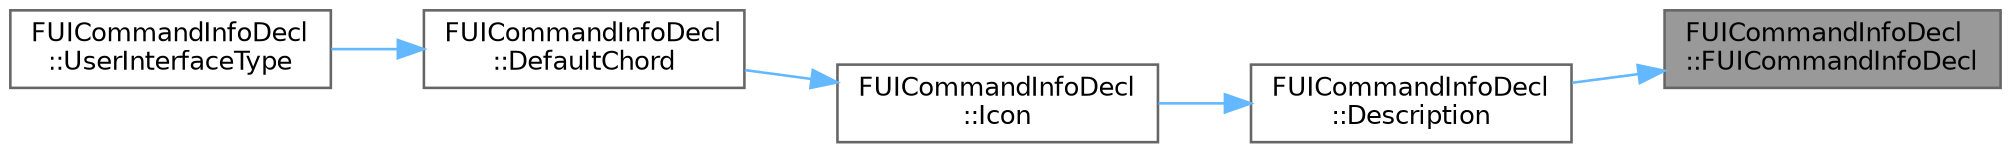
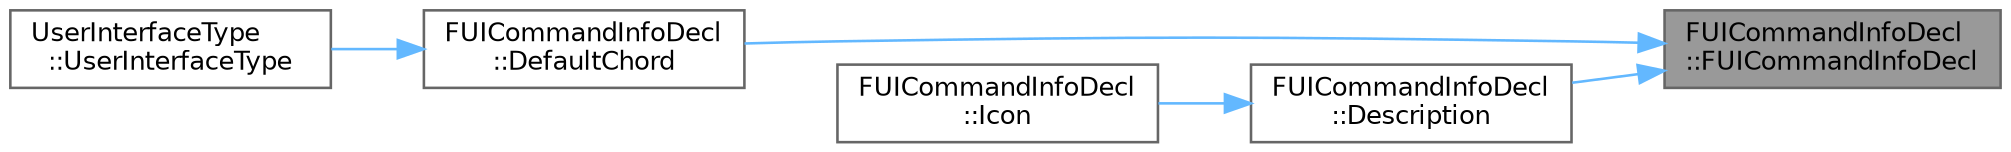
node "FUICommandInfoDecl ::UserInterfaceType": label "FUICommandInfoDecl ::UserInterfaceType" -> "UserInterfaceType ::UserInterfaceType"
edge "FUICommandInfoDecl ::DefaultChord" -> "FUICommandInfoDecl ::Icon": now "FUICommandInfoDecl ::DefaultChord" -> "FUICommandInfoDecl ::FUICommandInfoDecl"
